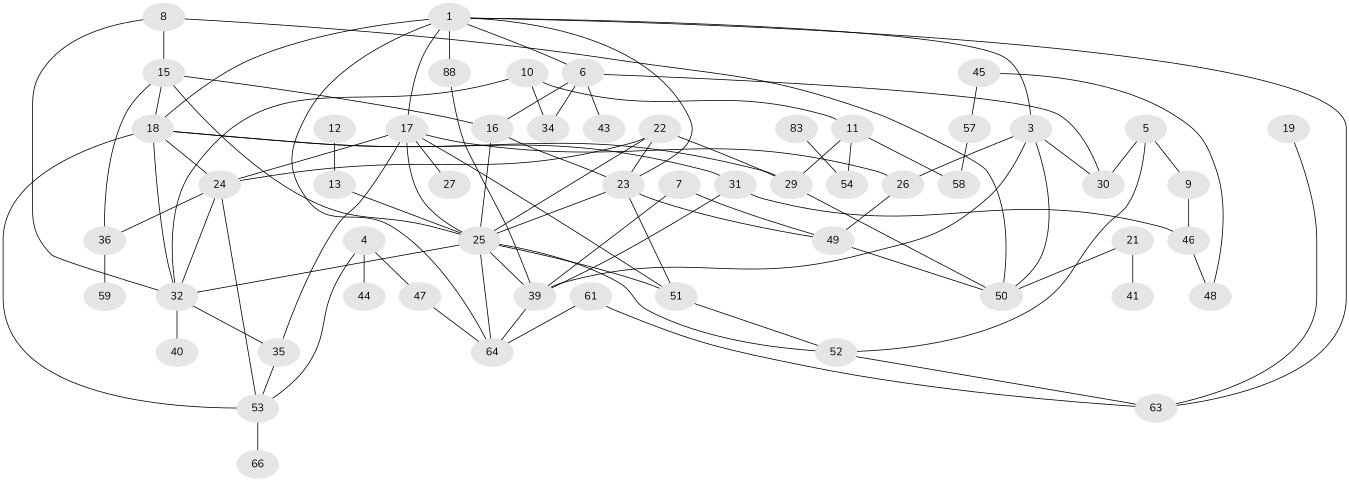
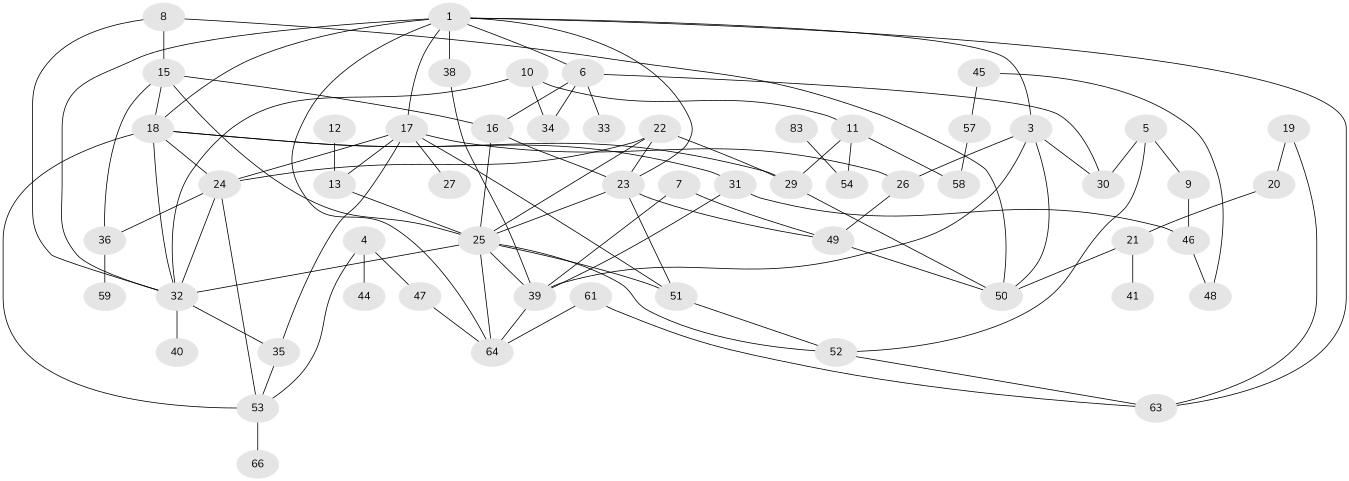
edge "1" -- "32": added
node "88": label "88" -> "38"
node "43": label "43" -> "33"
node "20": added
edge "17" -- "25": now "17" -- "13"
